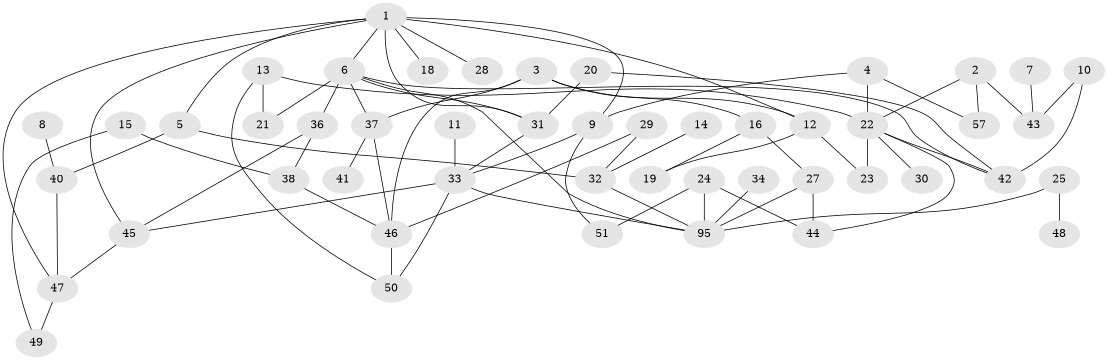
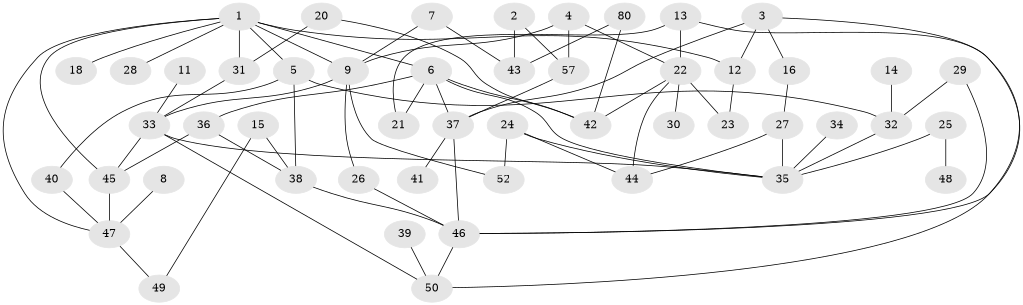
edge "7" -- "9": added
node "10": label "10" -> "80"
edge "57" -- "37": added
edge "6" -- "31": removed
edge "2" -- "22": removed
edge "5" -- "38": added
edge "8" -- "40": now "8" -- "47"
node "26": added
node "19": removed
node "39": added
node "51": label "51" -> "52"
node "95": label "95" -> "35"
